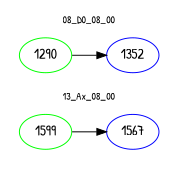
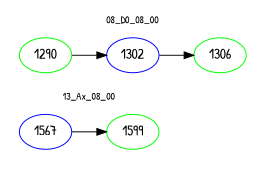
node "1352": label "1352" -> "1302"
node "1306": added
edge "1599" -> "1567": reversed
